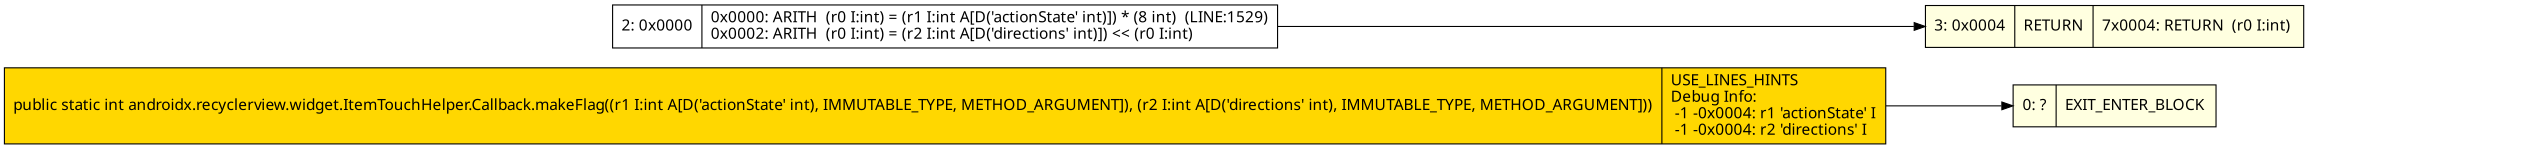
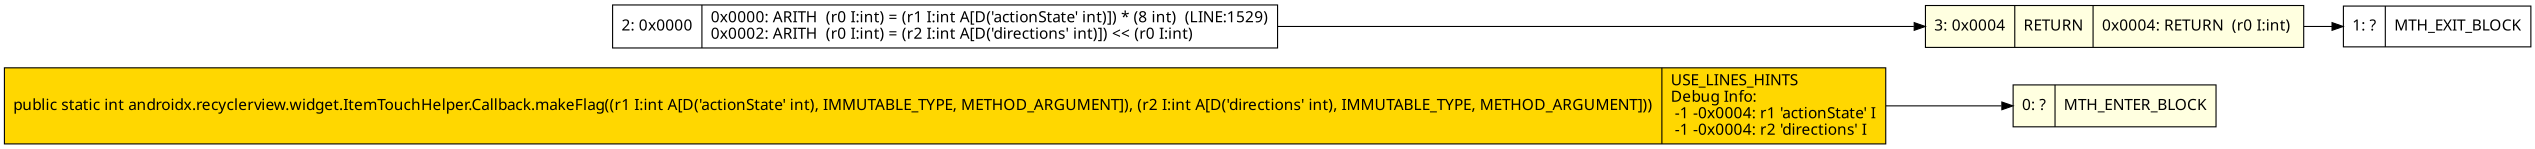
node "3: 0x0004": text "7x0004: RETURN  (r0 I:int)" -> "0x0004: RETURN  (r0 I:int)"
node "1: ?": added
node "0: ?": text "EXIT_ENTER_BLOCK" -> "MTH_ENTER_BLOCK"
